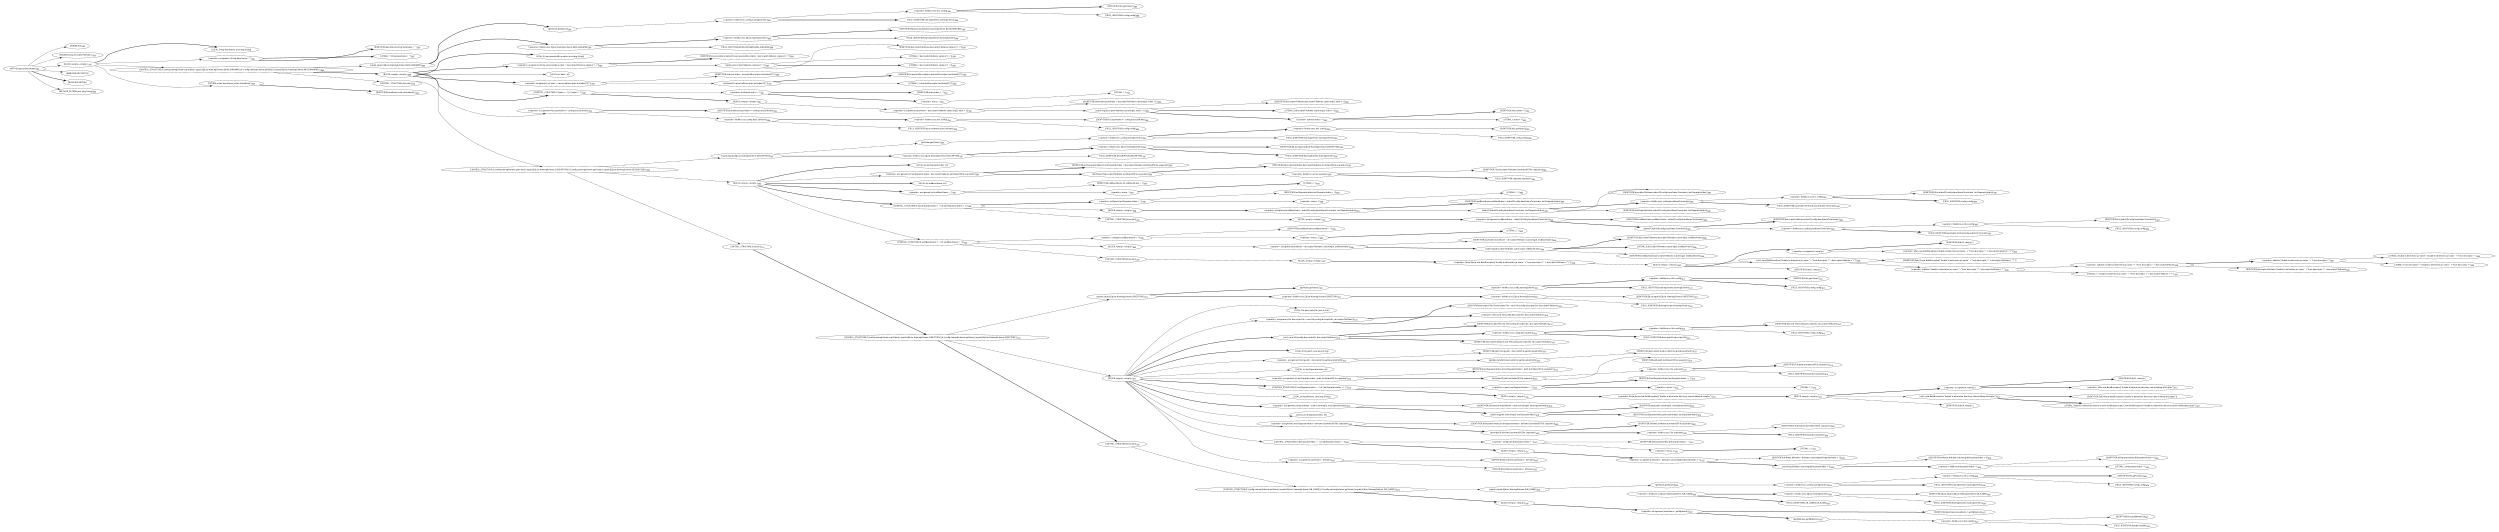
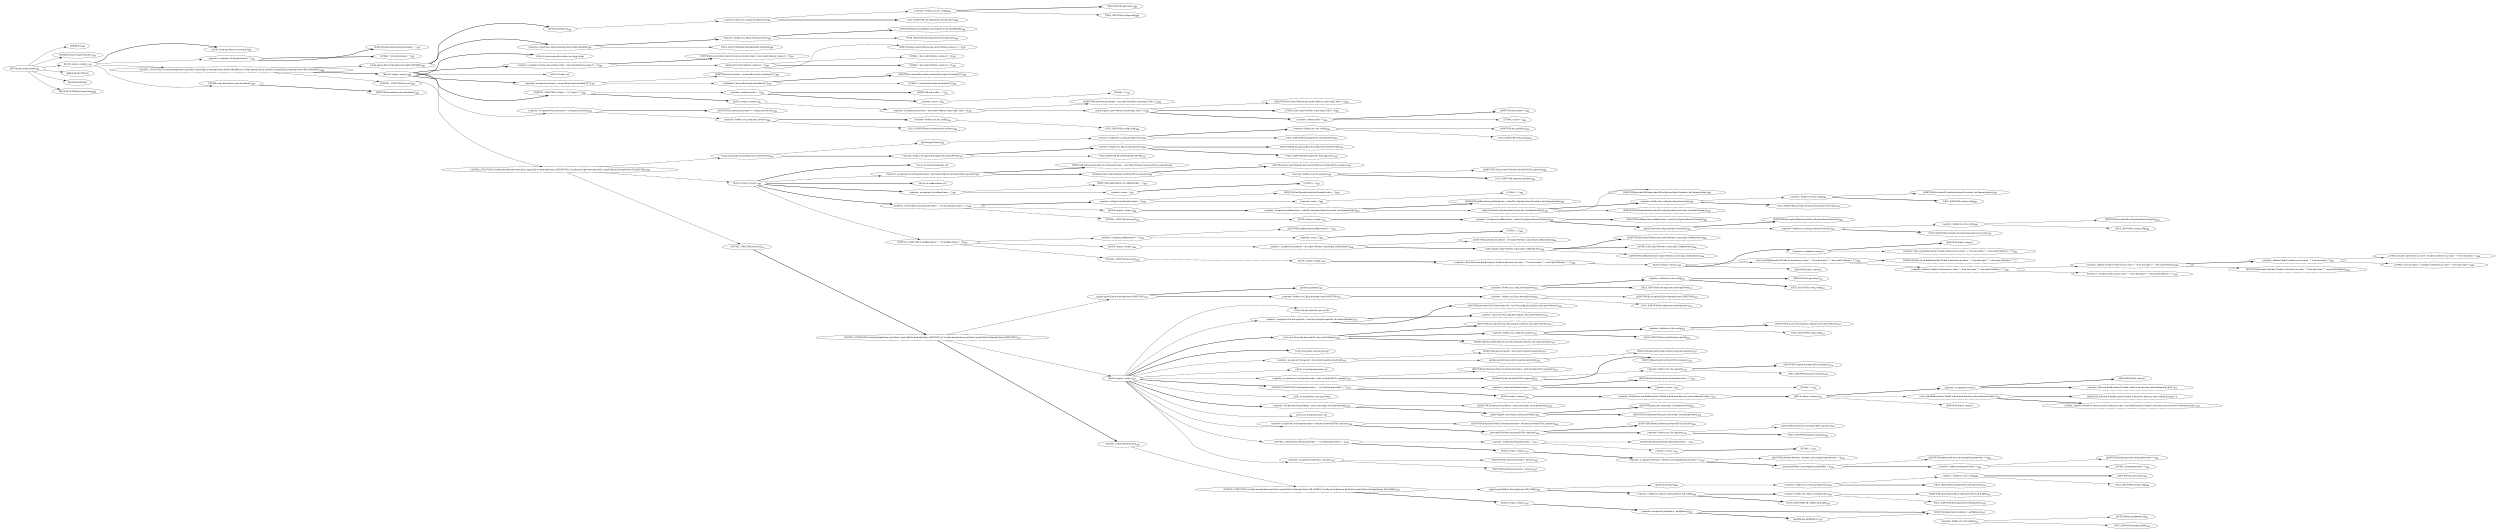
edge "(METHOD,getJarBaseName)" -> "(MODIFIER,VIRTUAL)": style bold -> solid
node "(IDENTIFIER,this,baseName += config.baseJarName)": removed
edge "(lastIndexOf,path.lastIndexOf(File.separator))" -> "(IDENTIFIER,path,path.lastIndexOf(File.separator))": style solid -> bold
edge "(equals,equals(EjbJar.NamingScheme.EJB_NAME))" -> "(<operator>.fieldAccess,EjbJar.NamingScheme.EJB_NAME)": added
edge "(getEjbName,getEjbName())" -> "(<operator>.fieldAccess,this.handler)": now "(getEjbName,getEjbName())" -> "(IDENTIFIER,baseName,baseName = getEjbName())"
